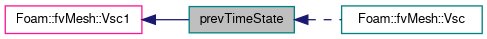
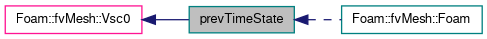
node "Foam::fvMesh::Vsc1": label "Foam::fvMesh::Vsc1" -> "Foam::fvMesh::Vsc0"
node "Foam::fvMesh::Vsc": label "Foam::fvMesh::Vsc" -> "Foam::fvMesh::Foam"
